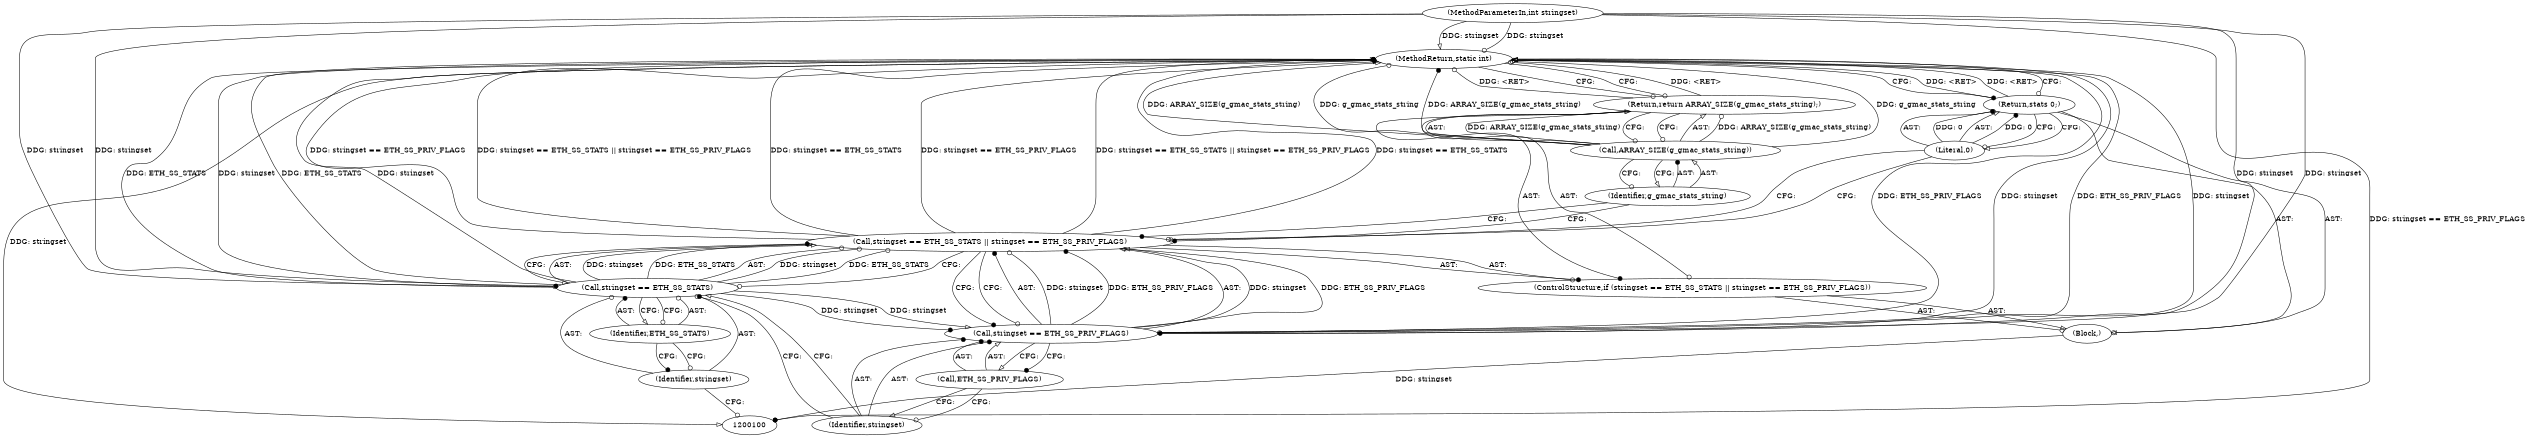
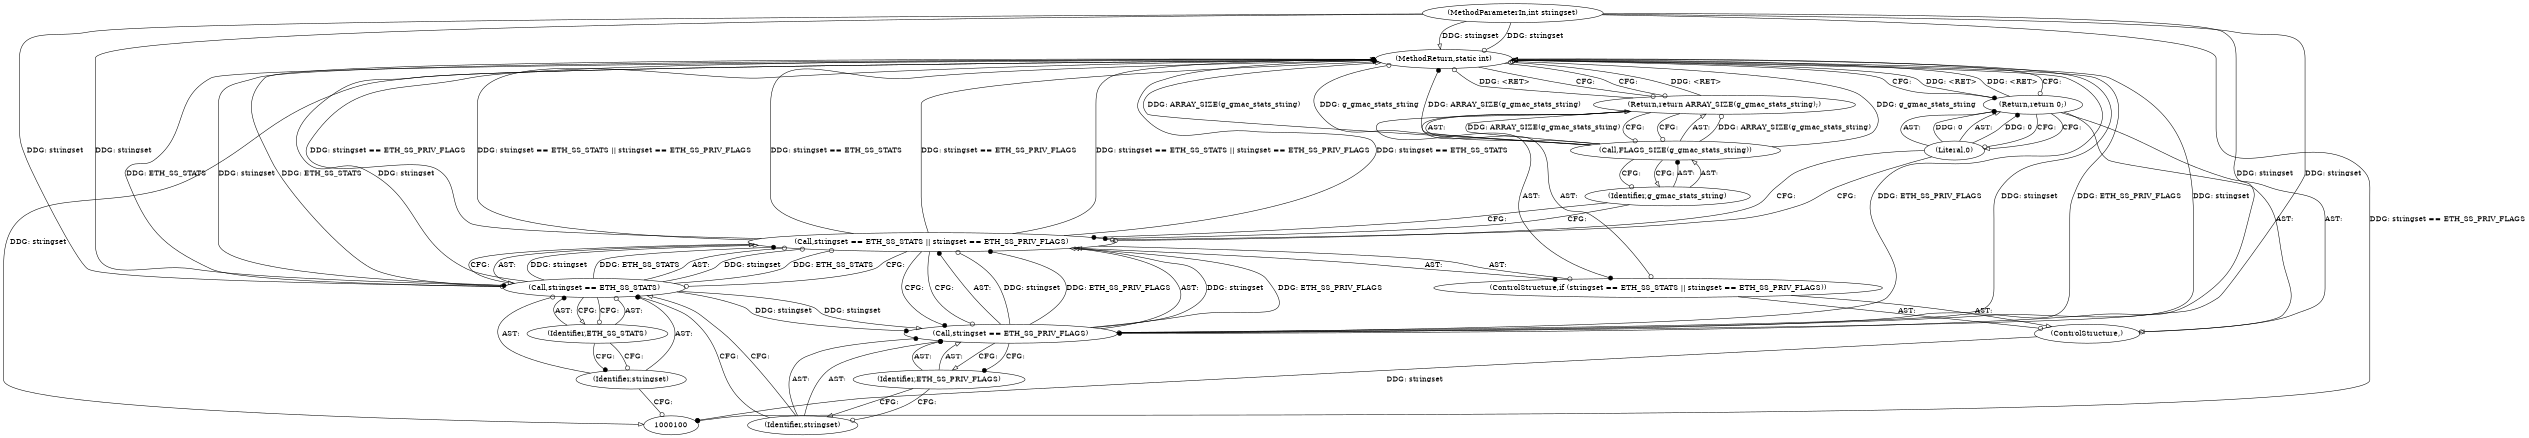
node "(Return,stats 0;)": label "(Return,stats 0;)" -> "(Return,return 0;)"
node "(Call,ARRAY_SIZE(g_gmac_stats_string))": label "(Call,ARRAY_SIZE(g_gmac_stats_string))" -> "(Call,FLAGS_SIZE(g_gmac_stats_string))"
node "(Block,)": label "(Block,)" -> "(ControlStructure,)"
node "(Call,ETH_SS_PRIV_FLAGS)": label "(Call,ETH_SS_PRIV_FLAGS)" -> "(Identifier,ETH_SS_PRIV_FLAGS)"
node "1200100": label "1200100" -> "1000100"
